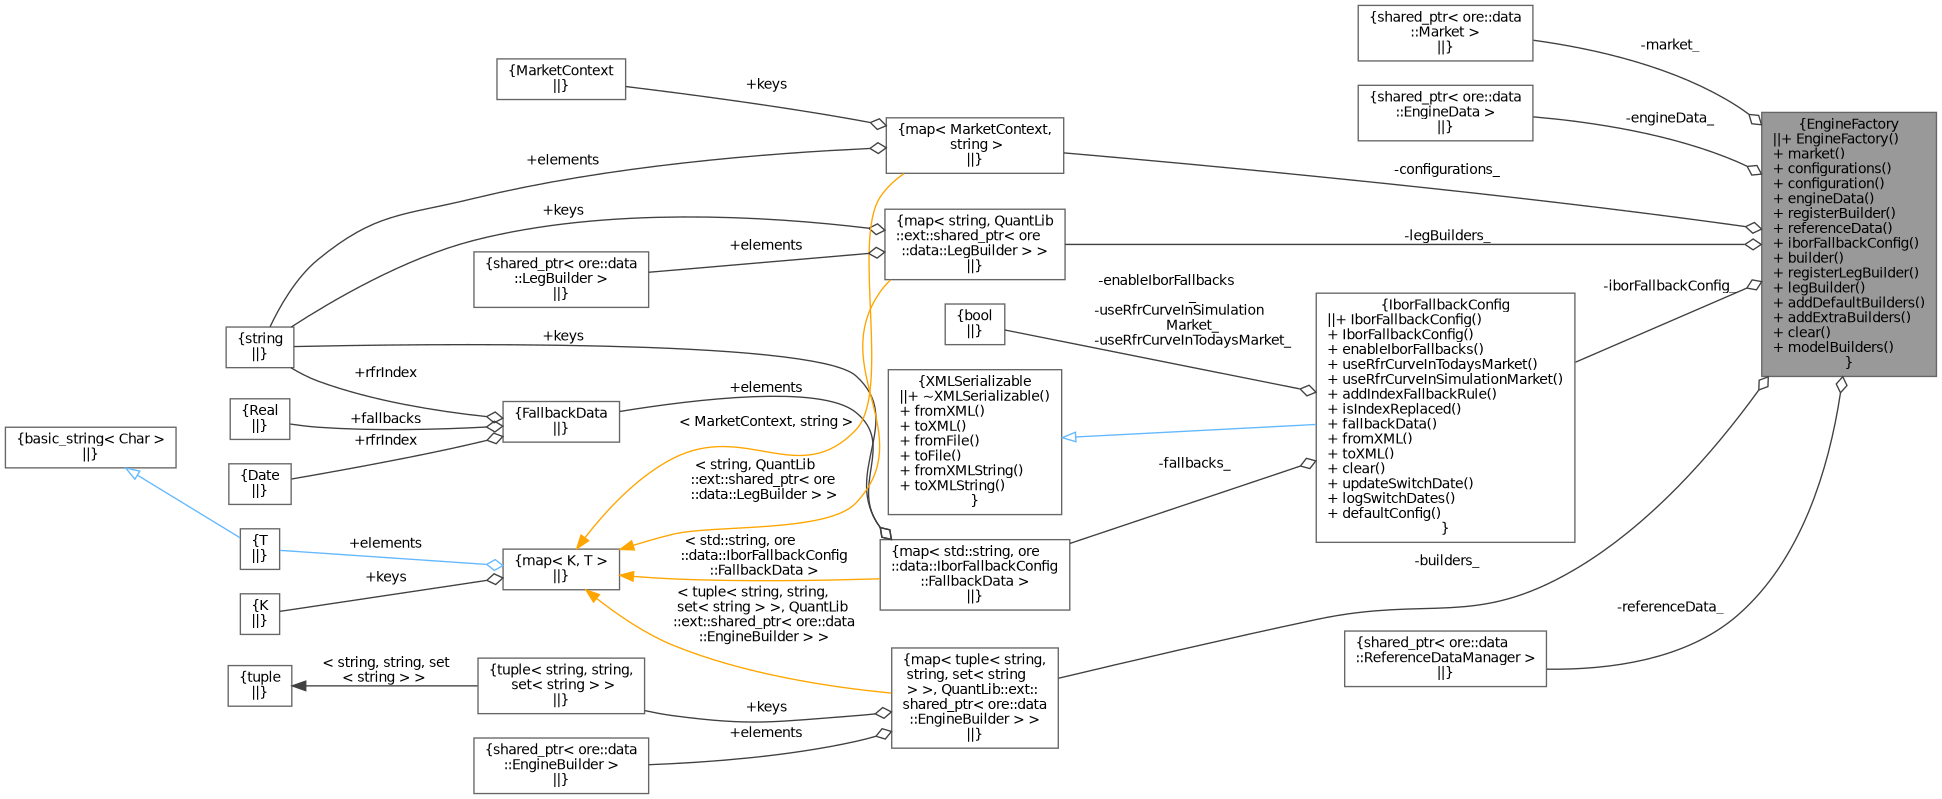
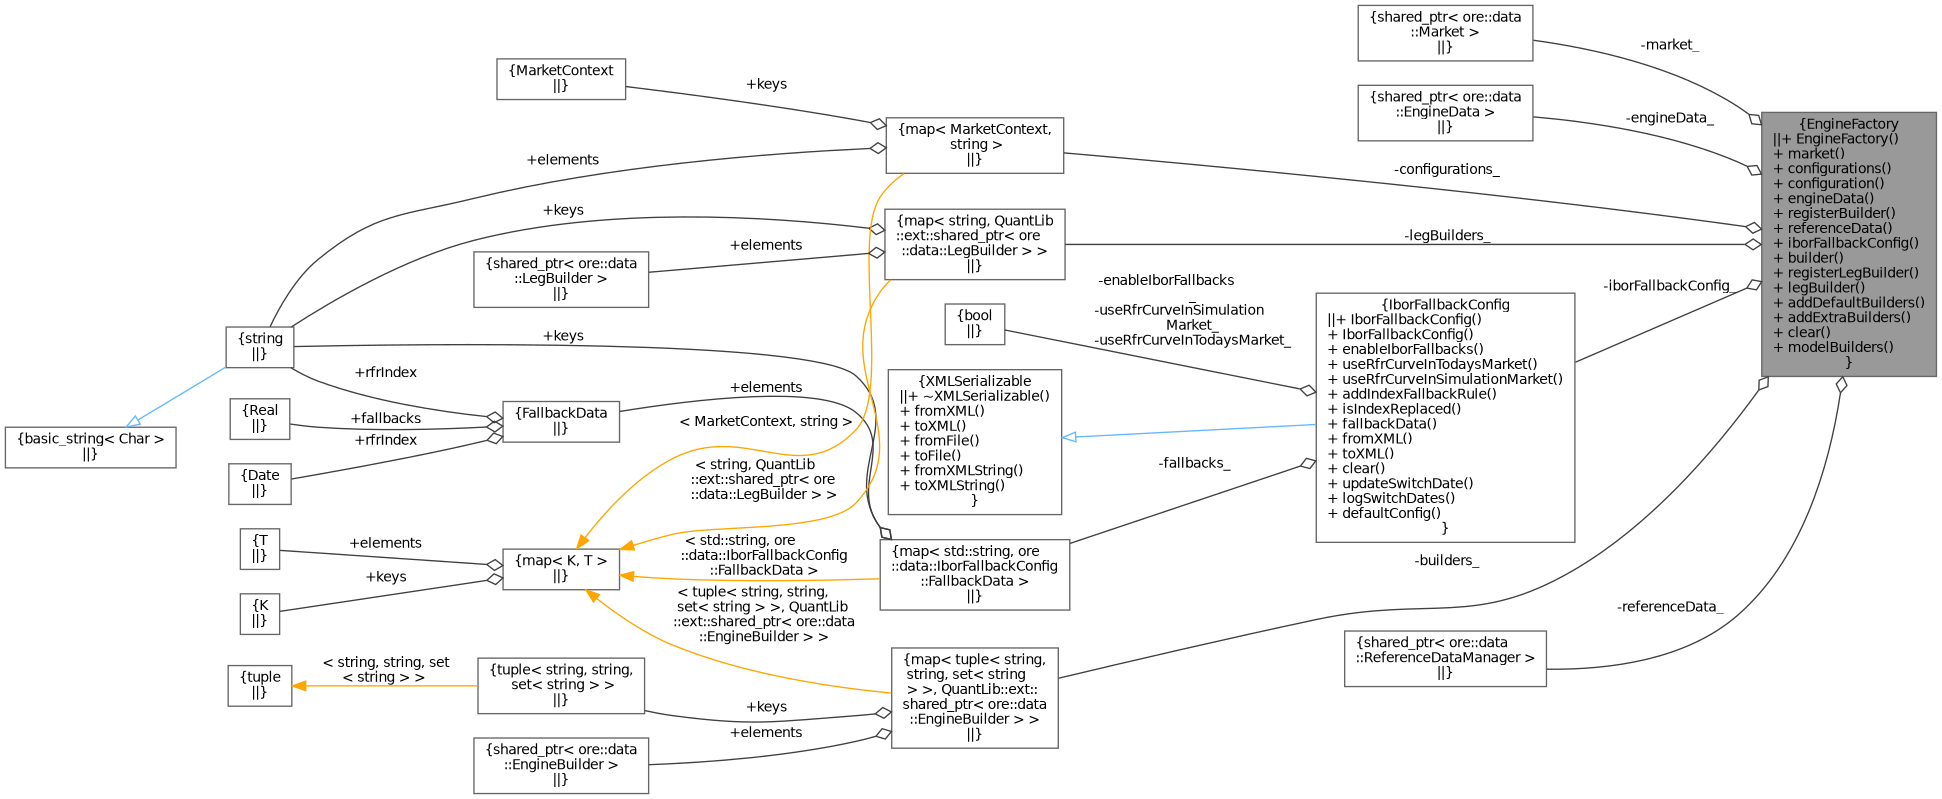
edge "{T ||}" -> "{basic_string< Char > ||}": now "{string ||}" -> "{basic_string< Char > ||}"
edge "{T ||}" -> "{map< K, T > ||}": color steelblue1 -> grey25
edge "{tuple< string, string, set< string > > ||}" -> "{tuple ||}": color grey25 -> orange
